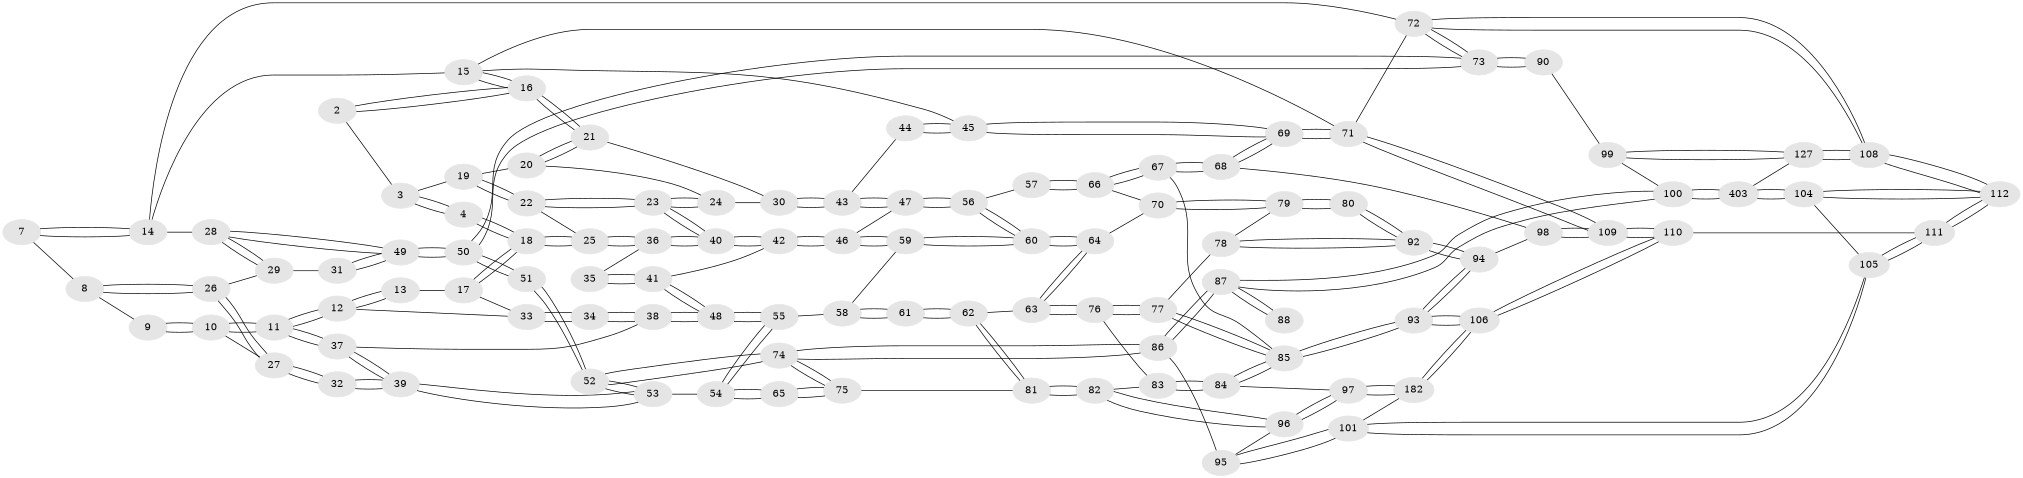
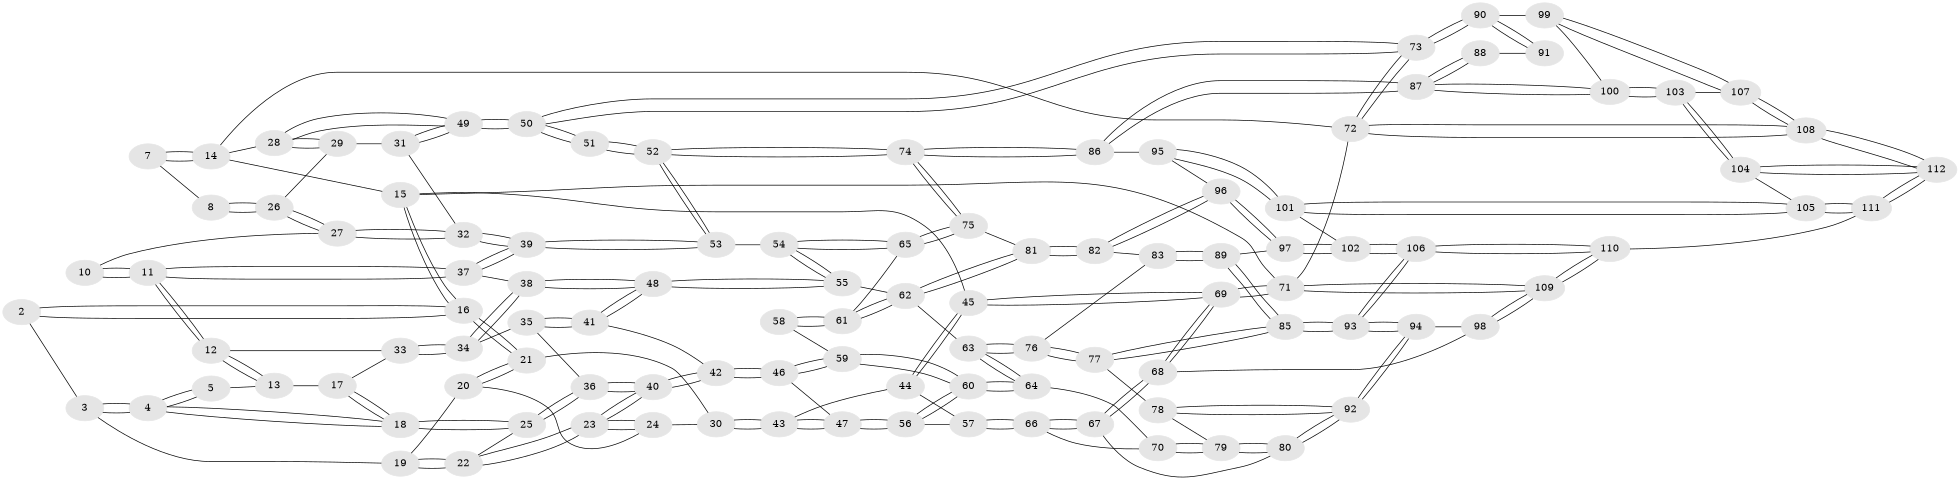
node "91": added
node "127": label "127" -> "107"
edge "31" -- "32": added
node "403": label "403" -> "103"
edge "67" -- "85": now "67" -- "80"
edge "65" -- "61": added
edge "58" -- "55": now "62" -- "55"
node "9": removed
edge "35" -- "34": added
node "84": label "84" -> "89"
node "5": added
node "182": label "182" -> "102"
edge "44" -- "57": added
